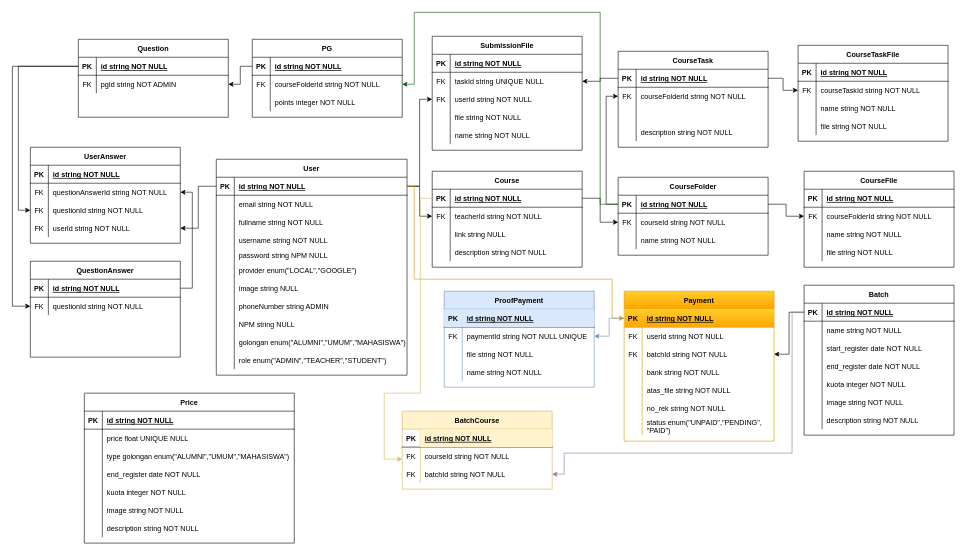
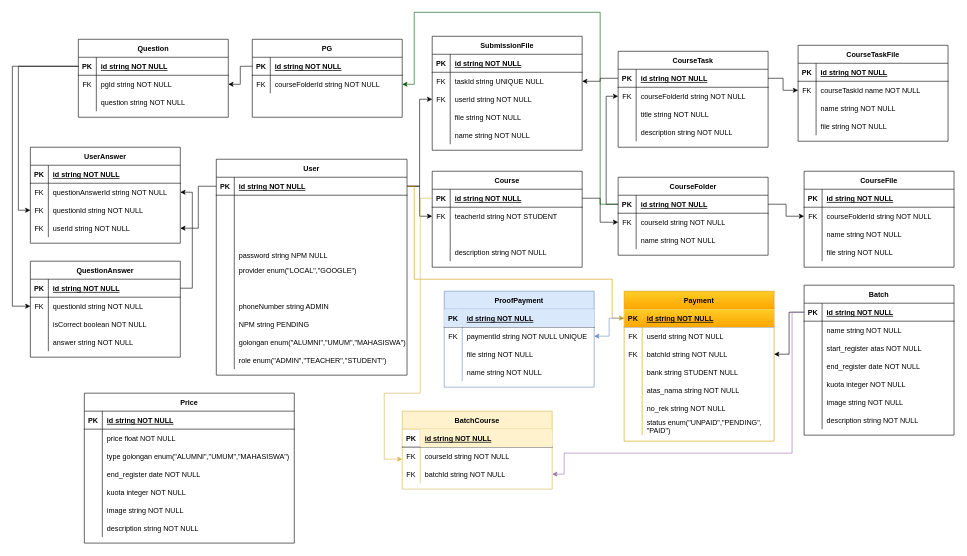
node "pgId string NOT ADMIN": label "pgId string NOT ADMIN" -> "pgId string NOT NULL"
node "courseTaskId string NOT NULL": label "courseTaskId string NOT NULL" -> "courseTaskId name NOT NULL"
node "question string NOT NULL": added
node "points integer NOT NULL": removed
node "title string NOT NULL": added
node "email string NOT NULL": removed
node "teacherId string NOT NULL": label "teacherId string NOT NULL" -> "teacherId string NOT STUDENT"
node "fullname string NOT NULL": removed
node "link string NULL": removed
node "username string NOT NULL": removed
node "image string NULL": removed
node "isCorrect boolean NOT NULL": added
node "NPM string NULL": label "NPM string NULL" -> "NPM string PENDING"
node "answer string NOT NULL": added
node "start_register date NOT NULL": label "start_register date NOT NULL" -> "start_register atas NOT NULL"
node "bank string NOT NULL": label "bank string NOT NULL" -> "bank string STUDENT NULL"
node "atas_file string NOT NULL": label "atas_file string NOT NULL" -> "atas_nama string NOT NULL"
node "price float UNIQUE NULL": label "price float UNIQUE NULL" -> "price float NOT NULL"
